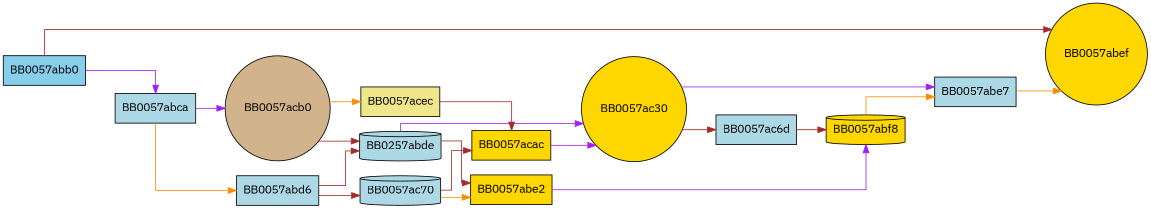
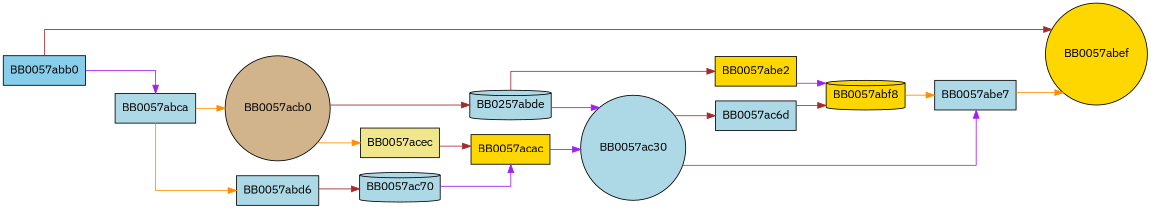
edge "BB0057abca" -> "BB0057acb0": color purple -> darkorange
node "BB0057ac30": fillcolor gold -> lightblue
edge "BB0057ac70" -> "BB0057acac": color brown -> purple
edge "BB0057abd6" -> "BB0257abde": removed
edge "BB0057ac70" -> "BB0057abe2": removed
